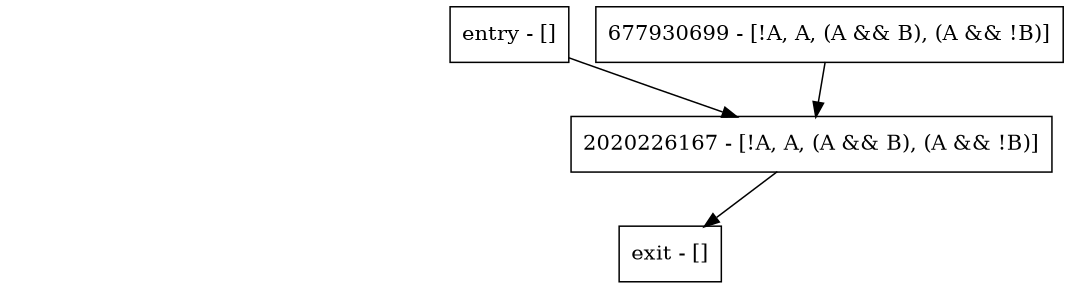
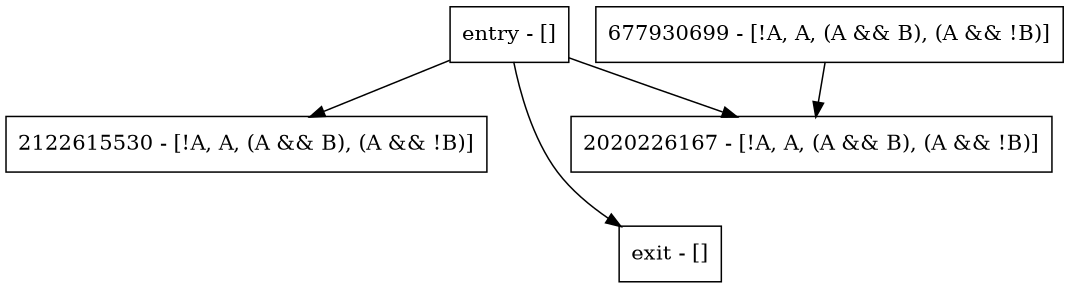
node "2122615530 - [!A, A, (A && B), (A && !B)]": added
edge "2020226167 - [!A, A, (A && B), (A && !B)]" -> "exit - []": now "entry - []" -> "exit - []"
